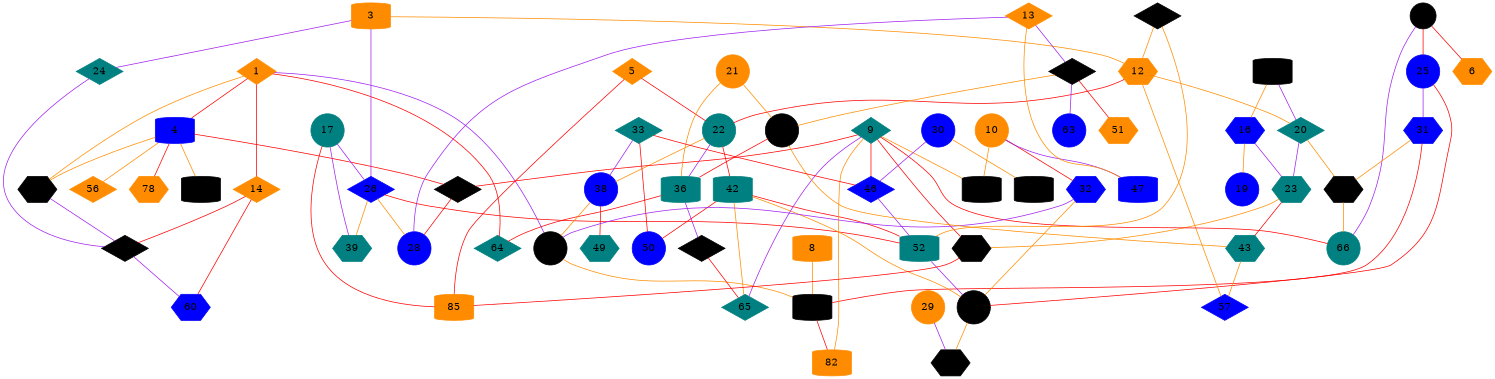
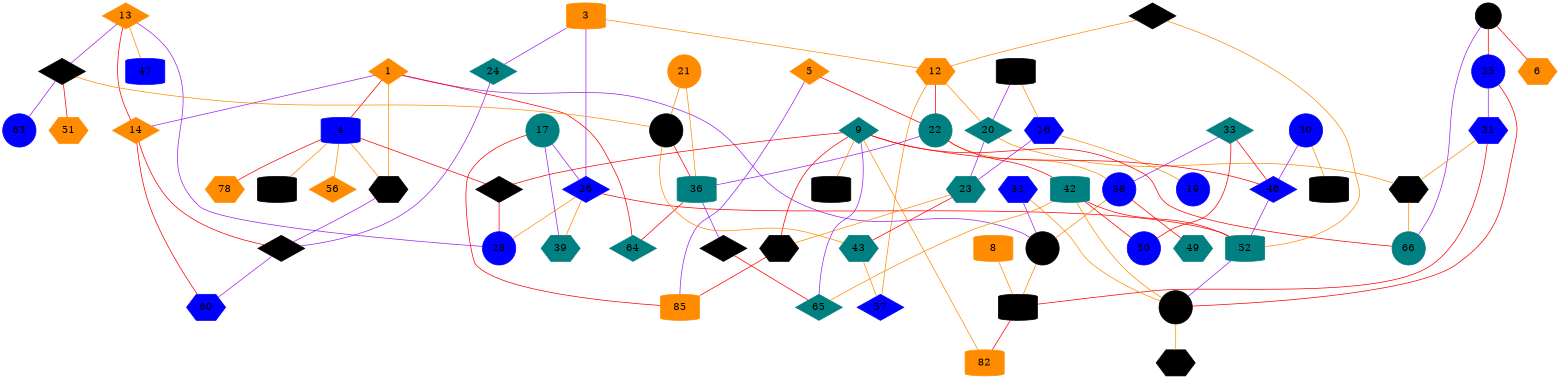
edge "13" -- "14": added
edge "1" -- "14": color red -> purple
node "10": removed
edge "5" -- "85": color red -> purple
node "29": removed
